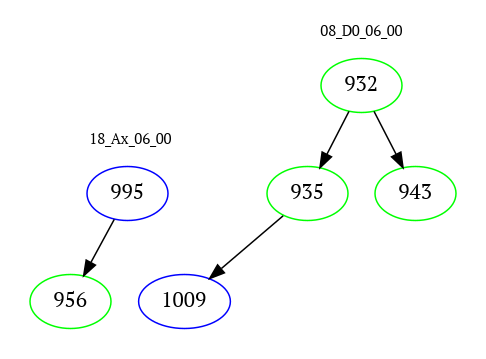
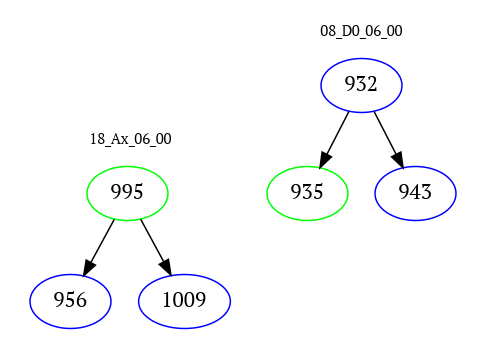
node "932": color green -> blue
node "995": color blue -> green
node "943": color green -> blue
edge "935" -> "1009": now "995" -> "1009"
node "956": color green -> blue
